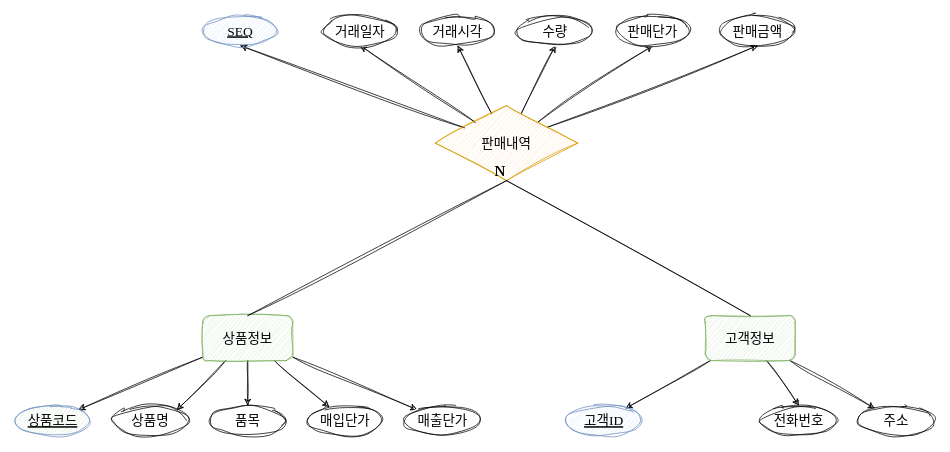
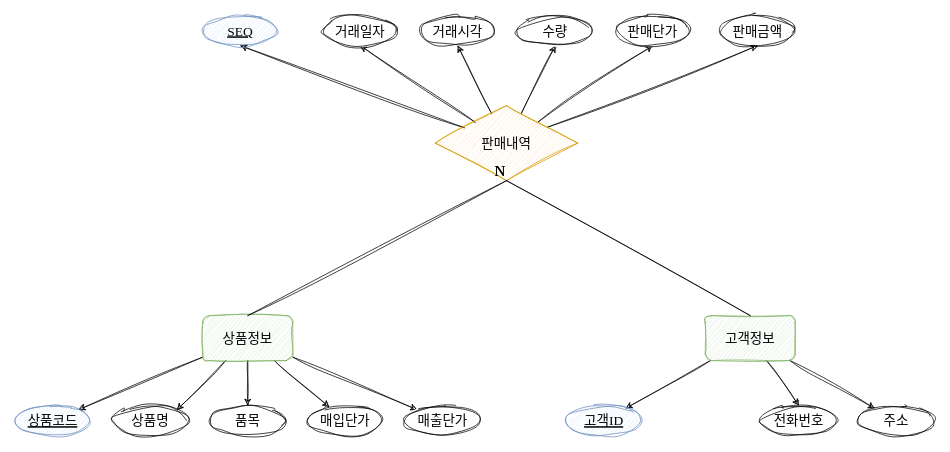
node "상품코드": fillcolor #d5e8d4 -> #dae8fc
